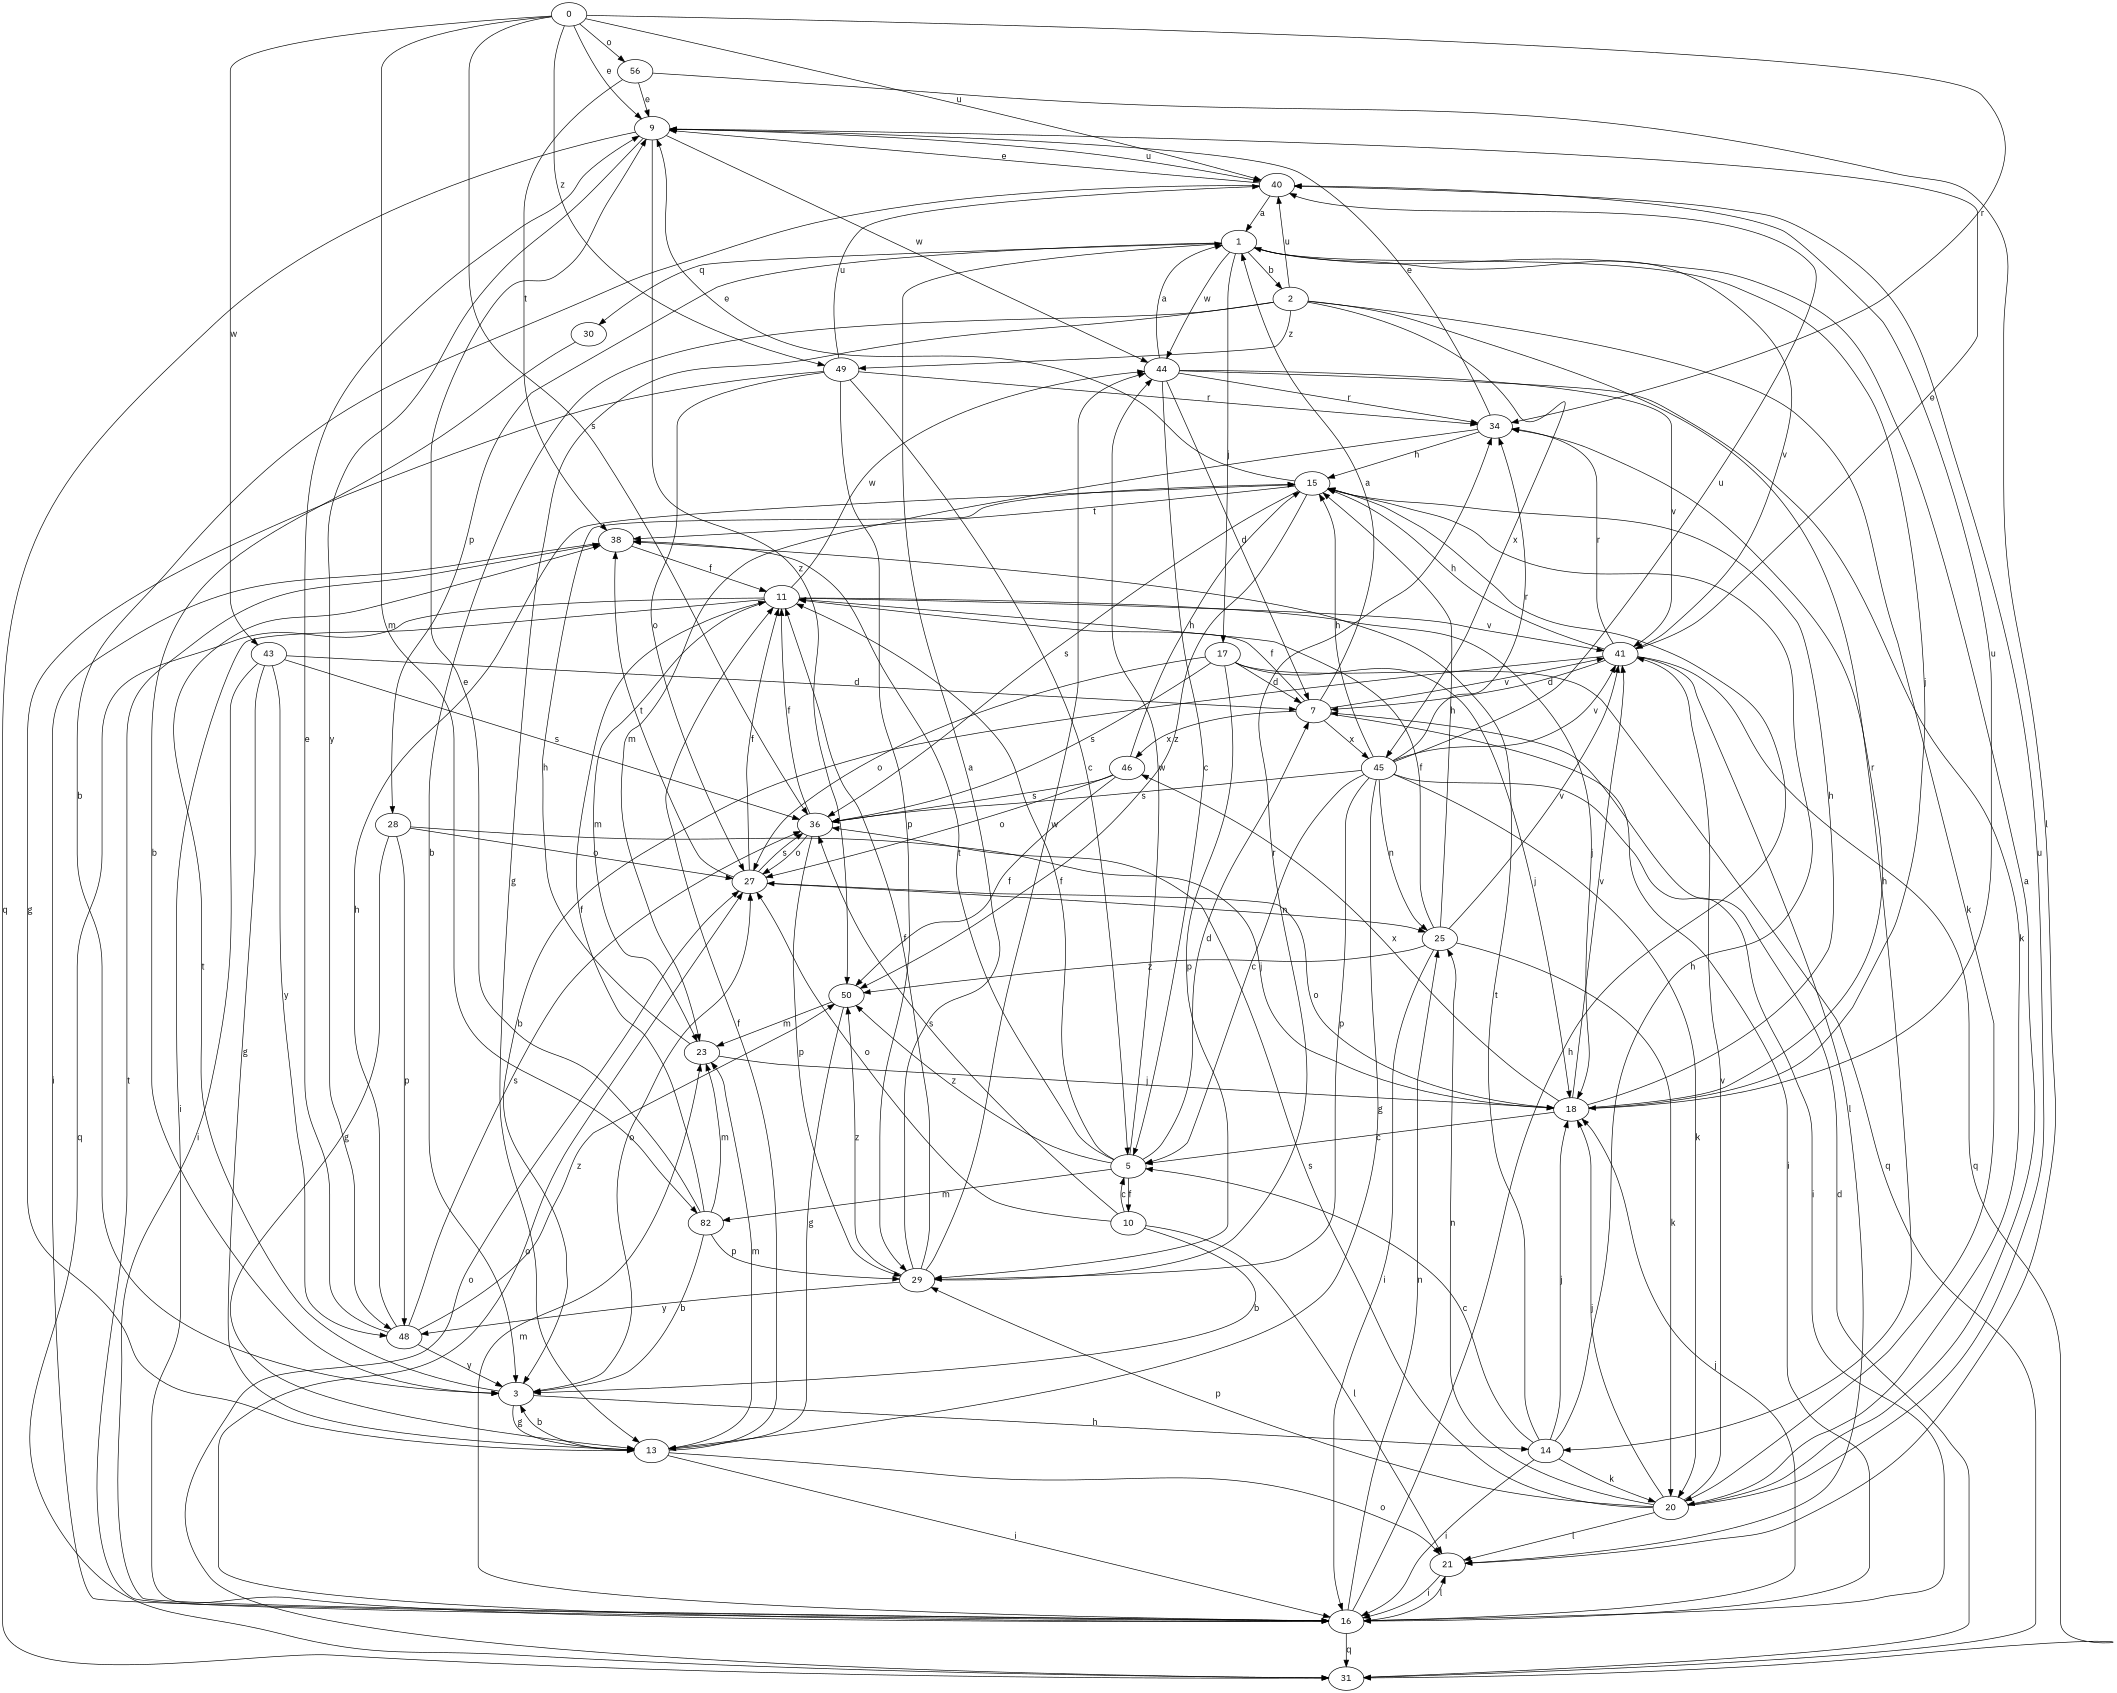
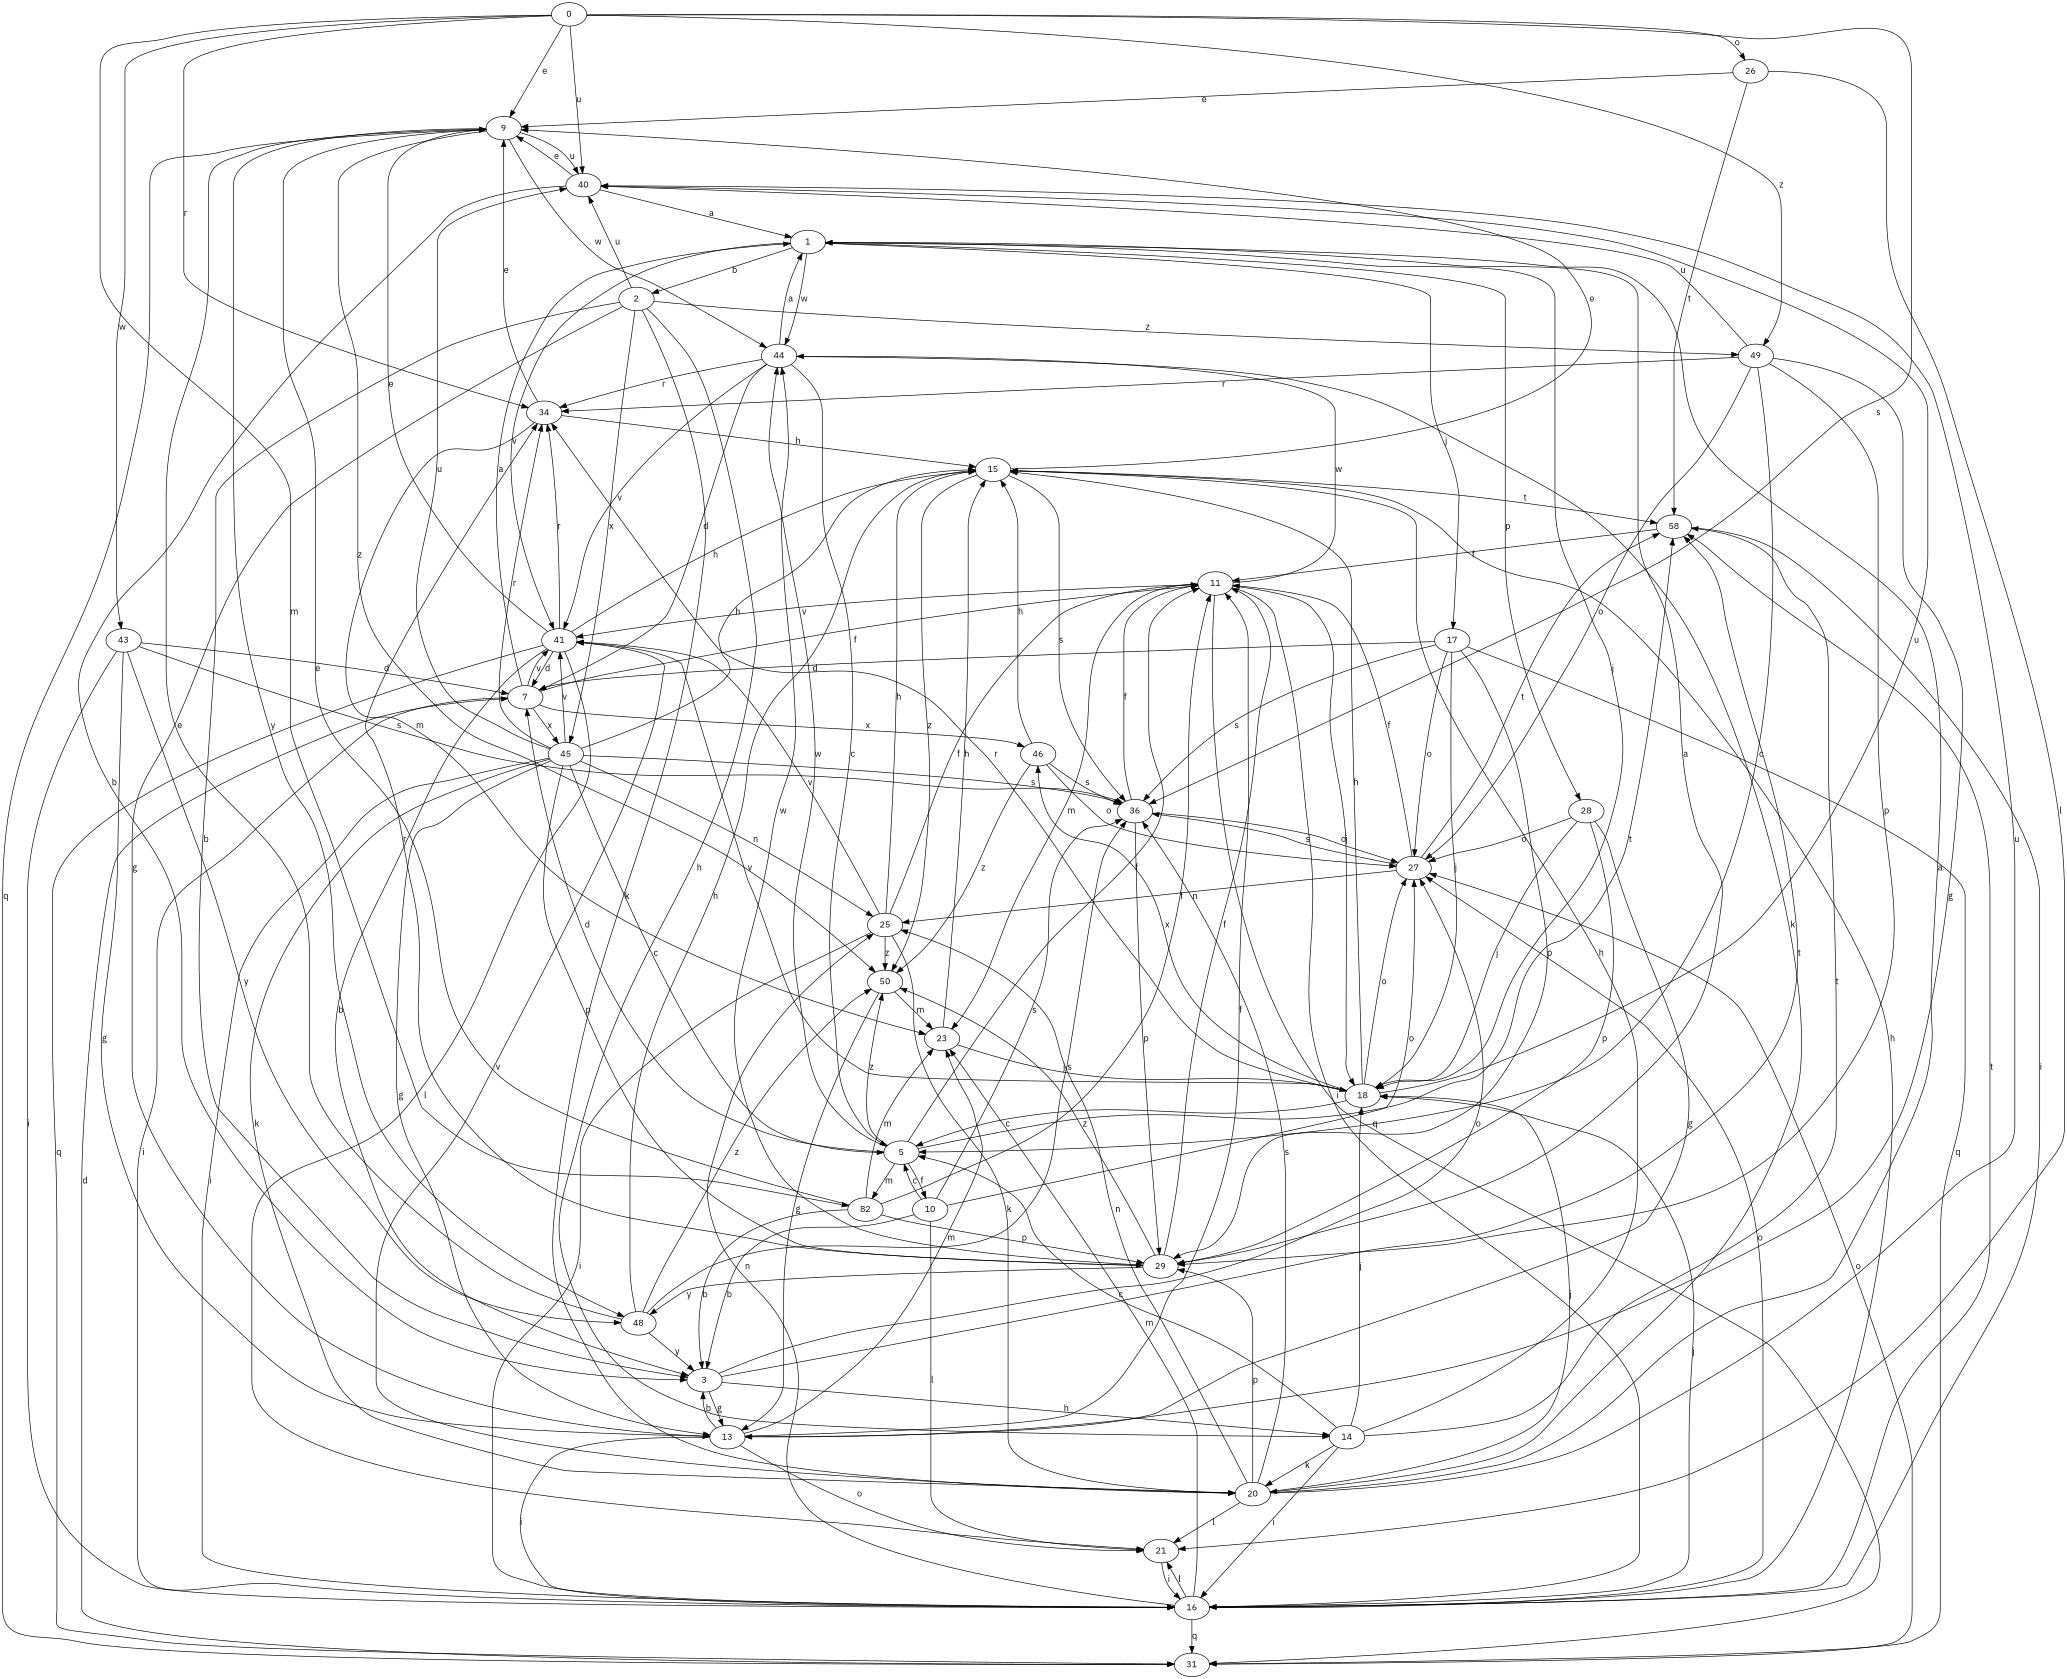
node "56": label "56" -> "26"
node "30": removed
node "38": label "38" -> "58"
edge "46" -> "50": label "f" -> "z"
edge "28" -> "48": now "28" -> "29"
